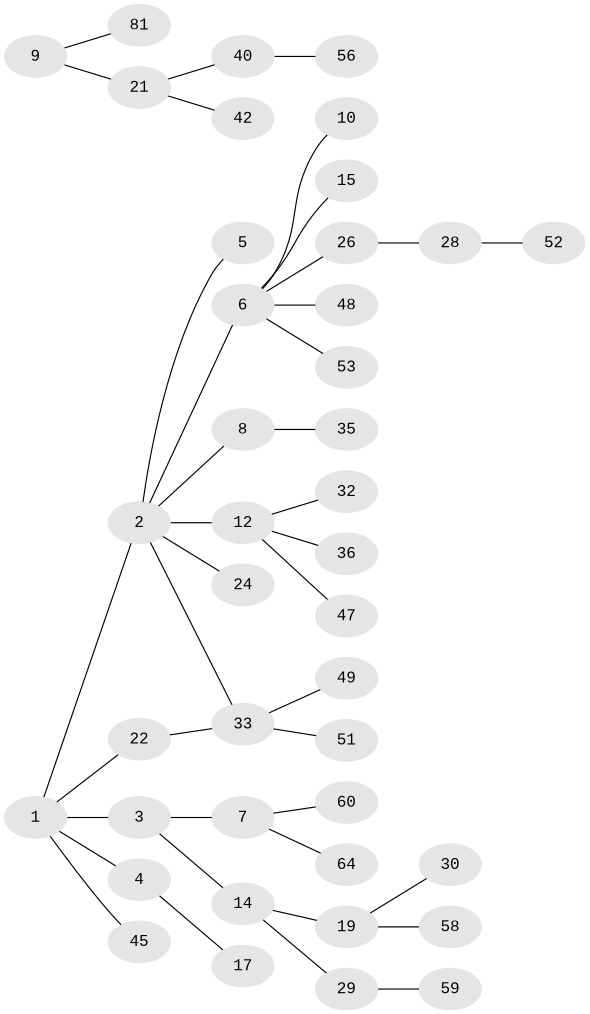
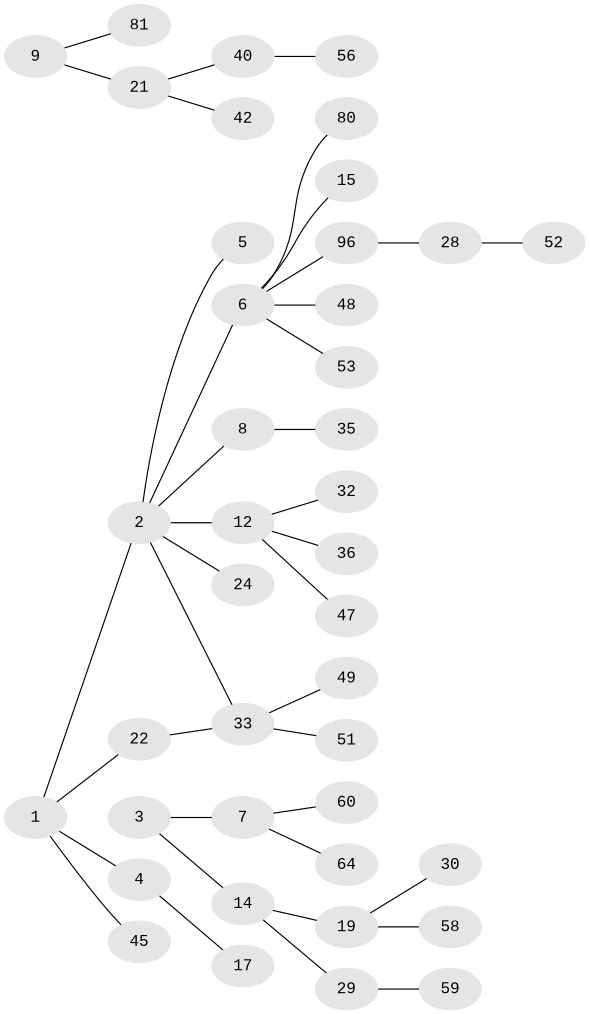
node "10": label "10" -> "80"
node "26": label "26" -> "96"
edge "1" -- "3": removed
